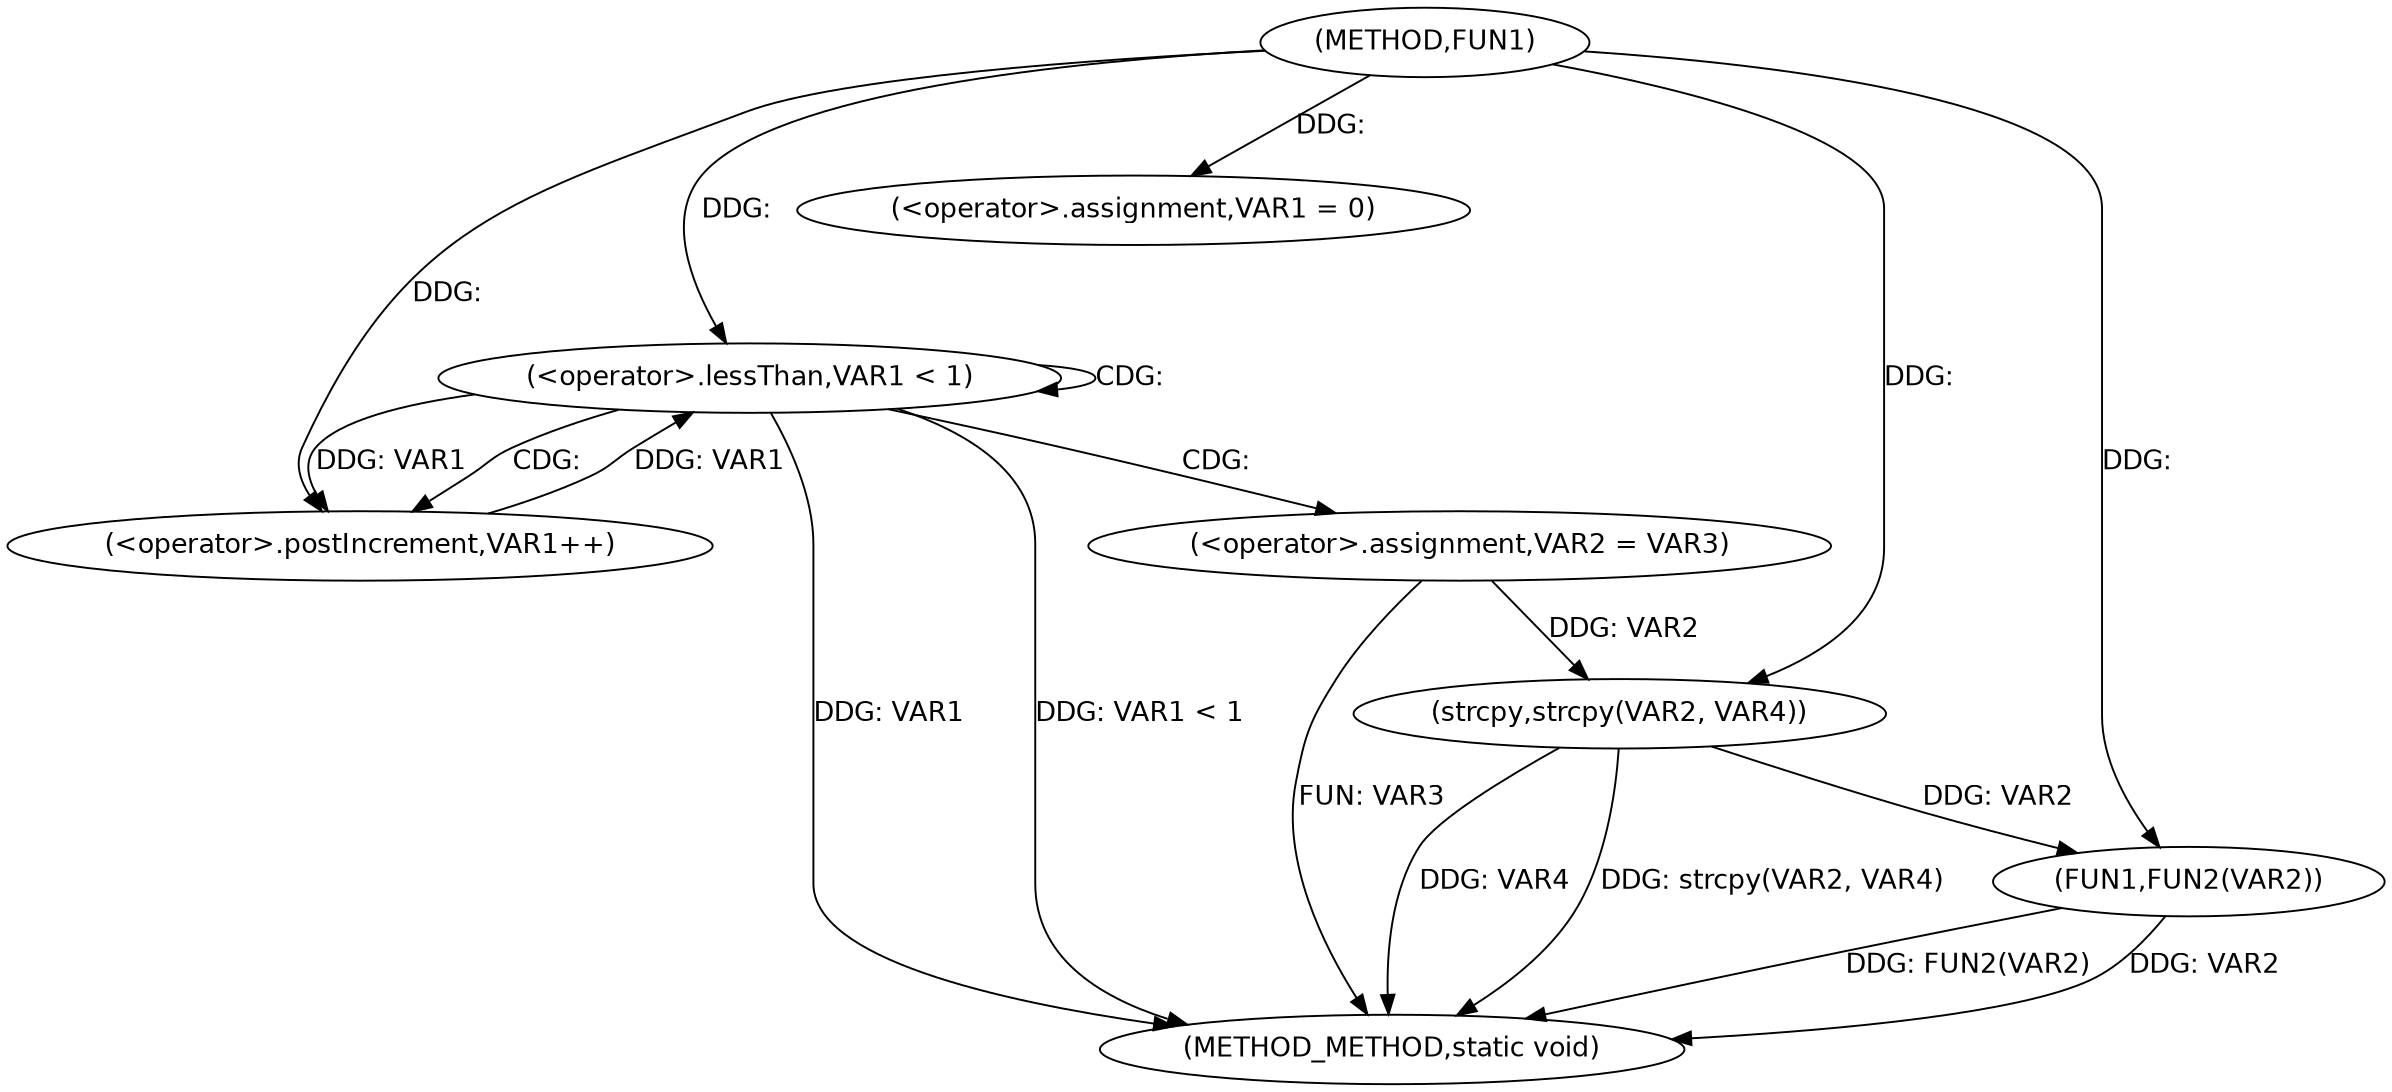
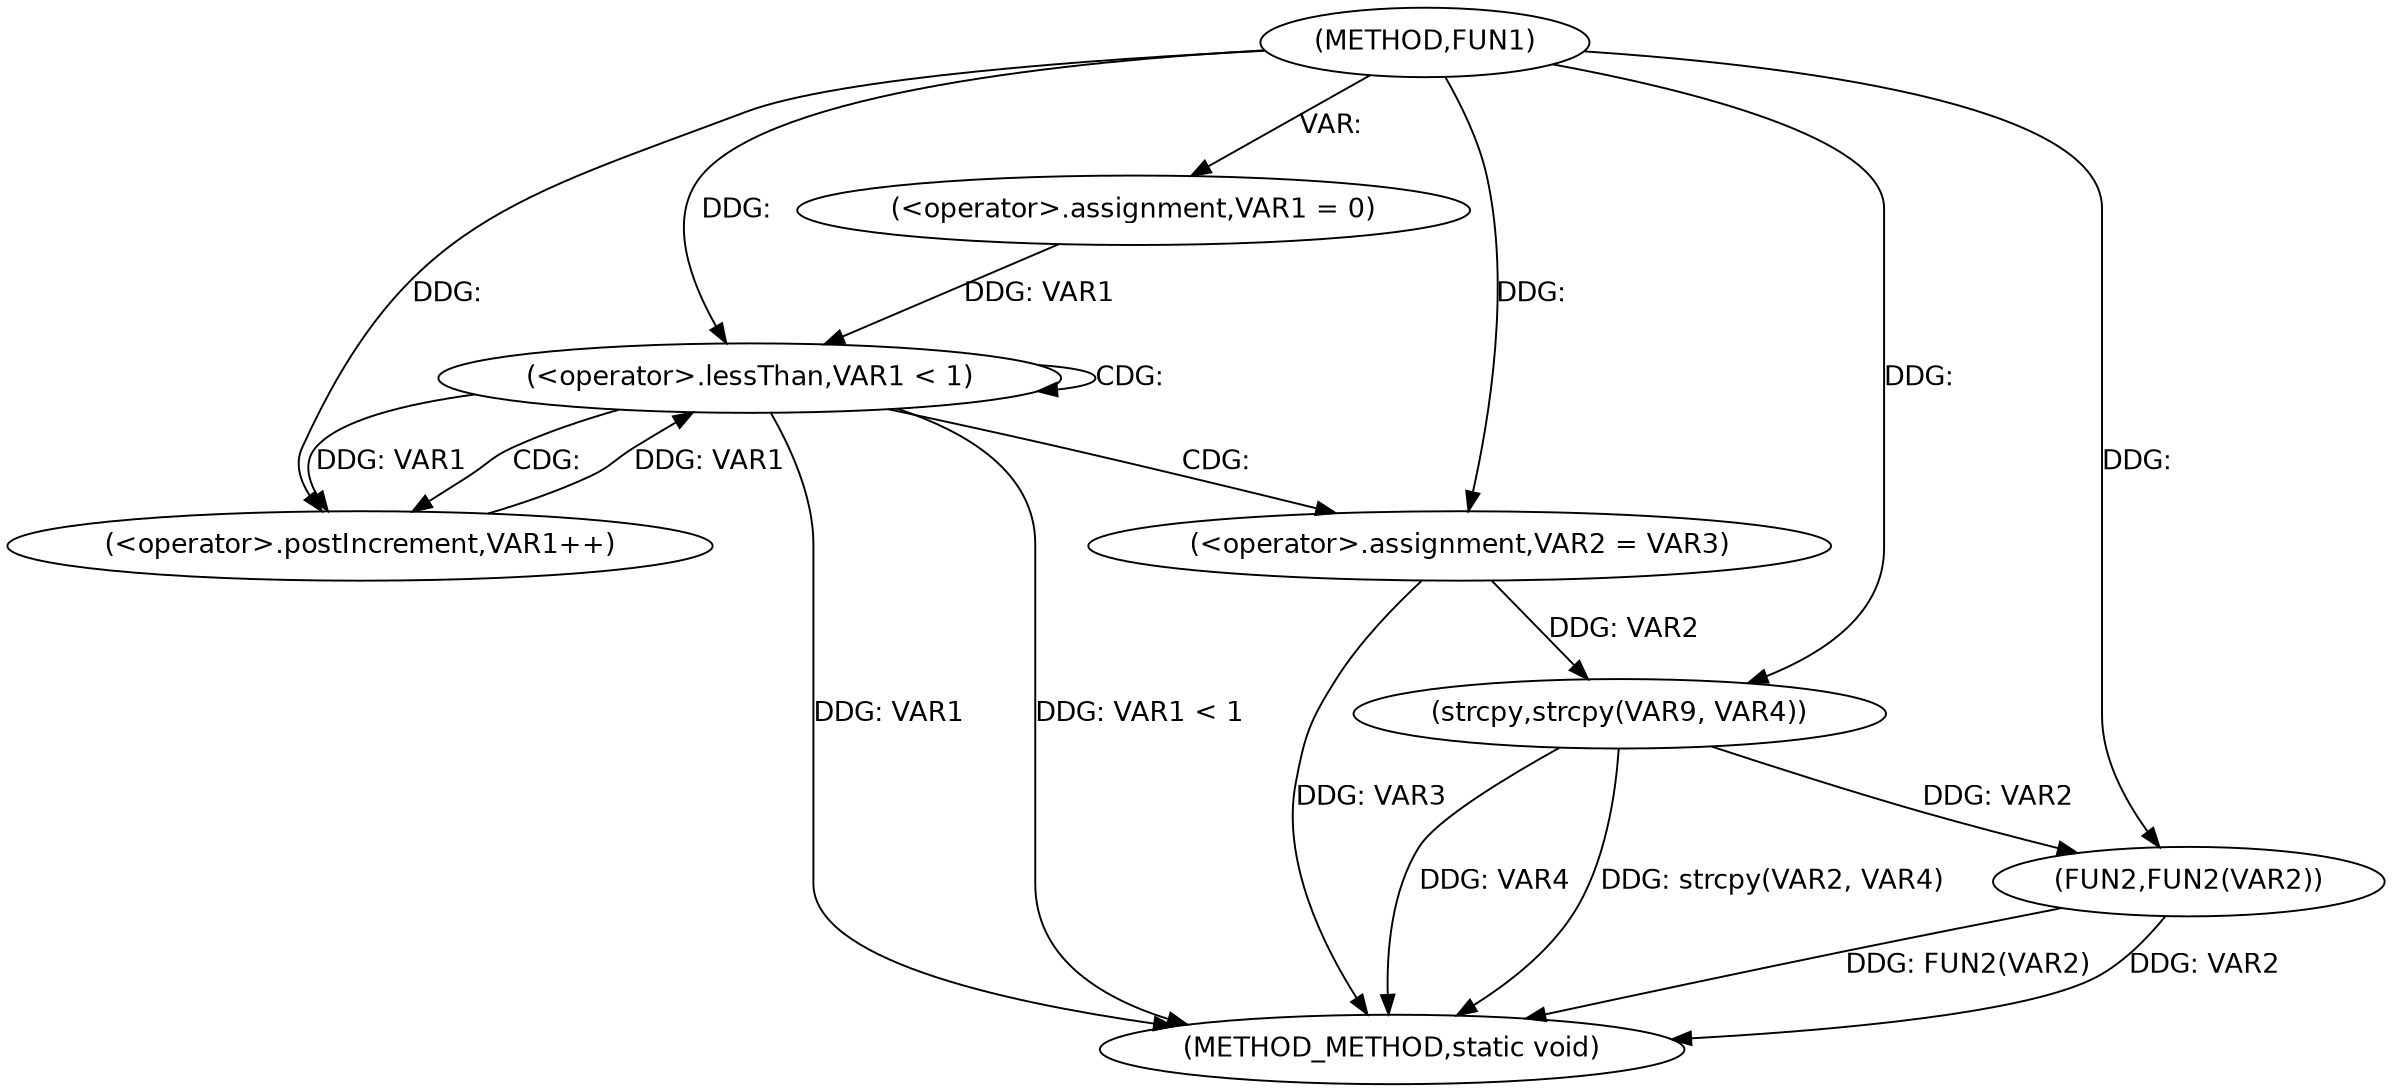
edge "(METHOD,FUN1)" -> "(<operator>.assignment,VAR1 = 0)": label "DDG: " -> "VAR: "
edge "(METHOD,FUN1)" -> "(<operator>.assignment,VAR2 = VAR3)": added, label "DDG:"
edge "(<operator>.assignment,VAR1 = 0)" -> "(<operator>.lessThan,VAR1 < 1)": added, label "DDG: VAR1"
node "(strcpy,strcpy(VAR2, VAR4))": label "(strcpy,strcpy(VAR2, VAR4))" -> "(strcpy,strcpy(VAR9, VAR4))"
edge "(<operator>.assignment,VAR2 = VAR3)" -> "(METHOD_METHOD,static void)": label "FUN: VAR3" -> "DDG: VAR3"
node "(FUN1,FUN2(VAR2))": label "(FUN1,FUN2(VAR2))" -> "(FUN2,FUN2(VAR2))"
